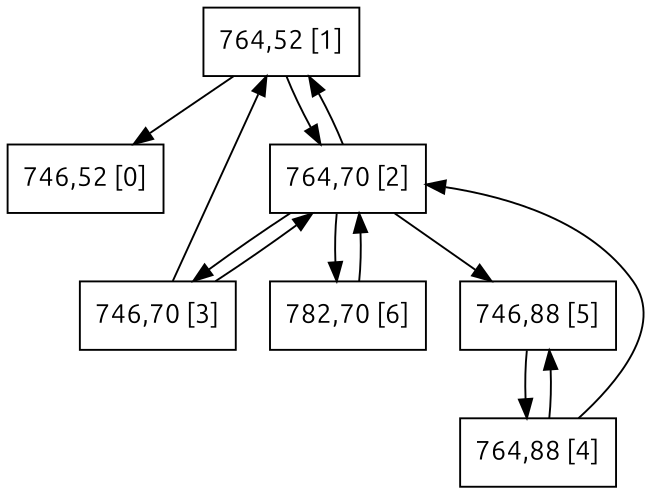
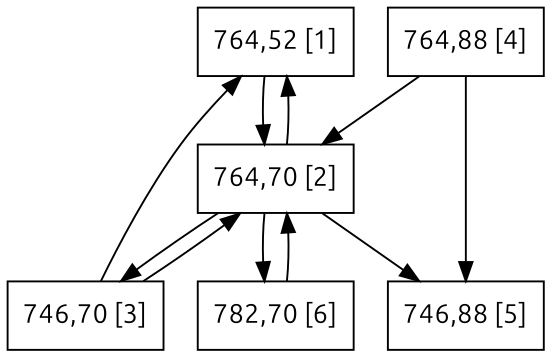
node "746,52 [0]": removed
edge "746,88 [5]" -> "764,88 [4]": removed
